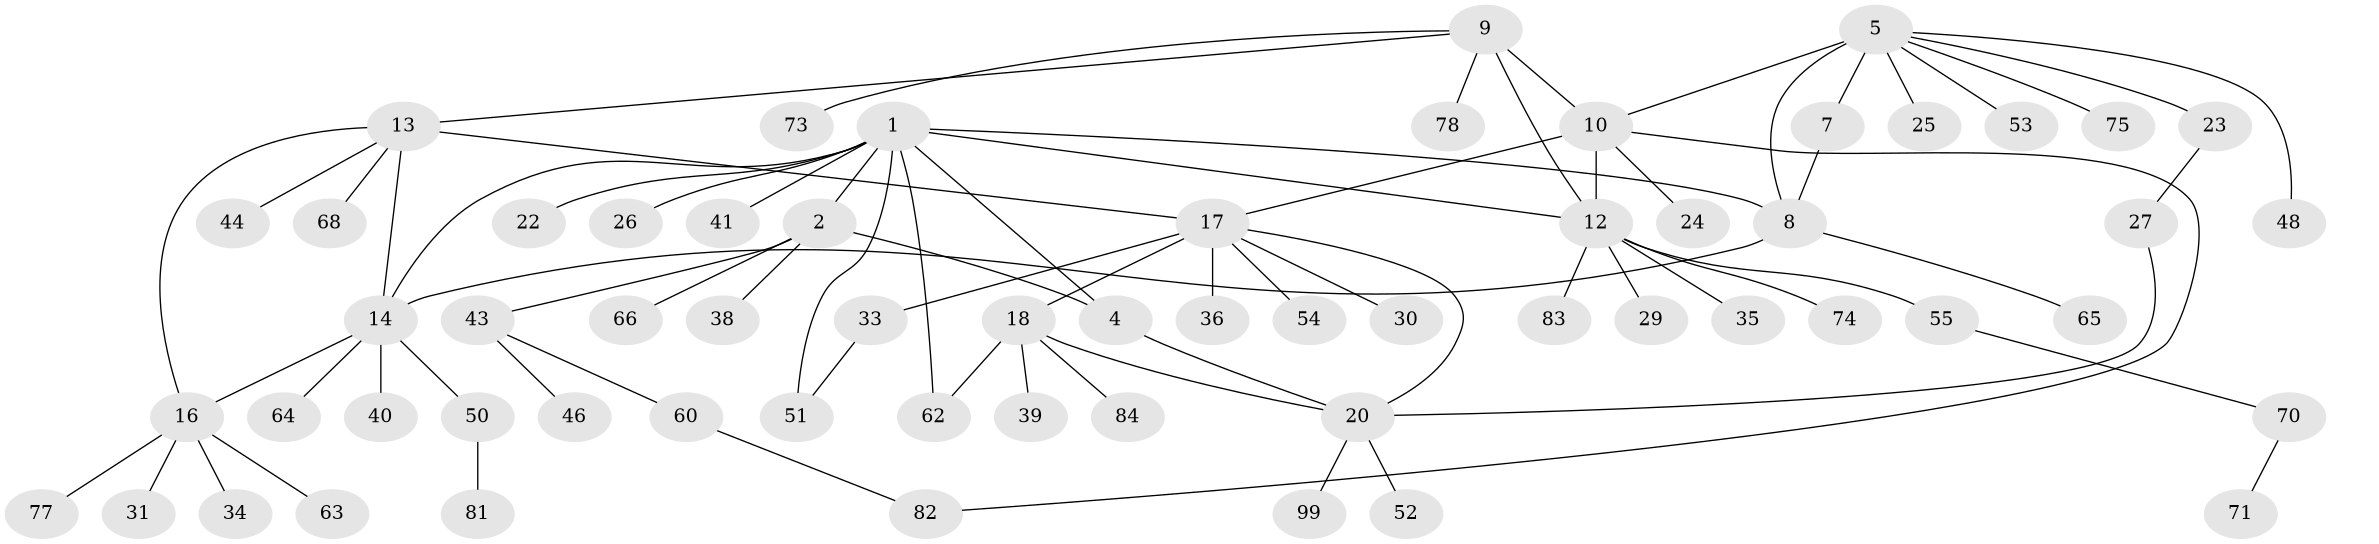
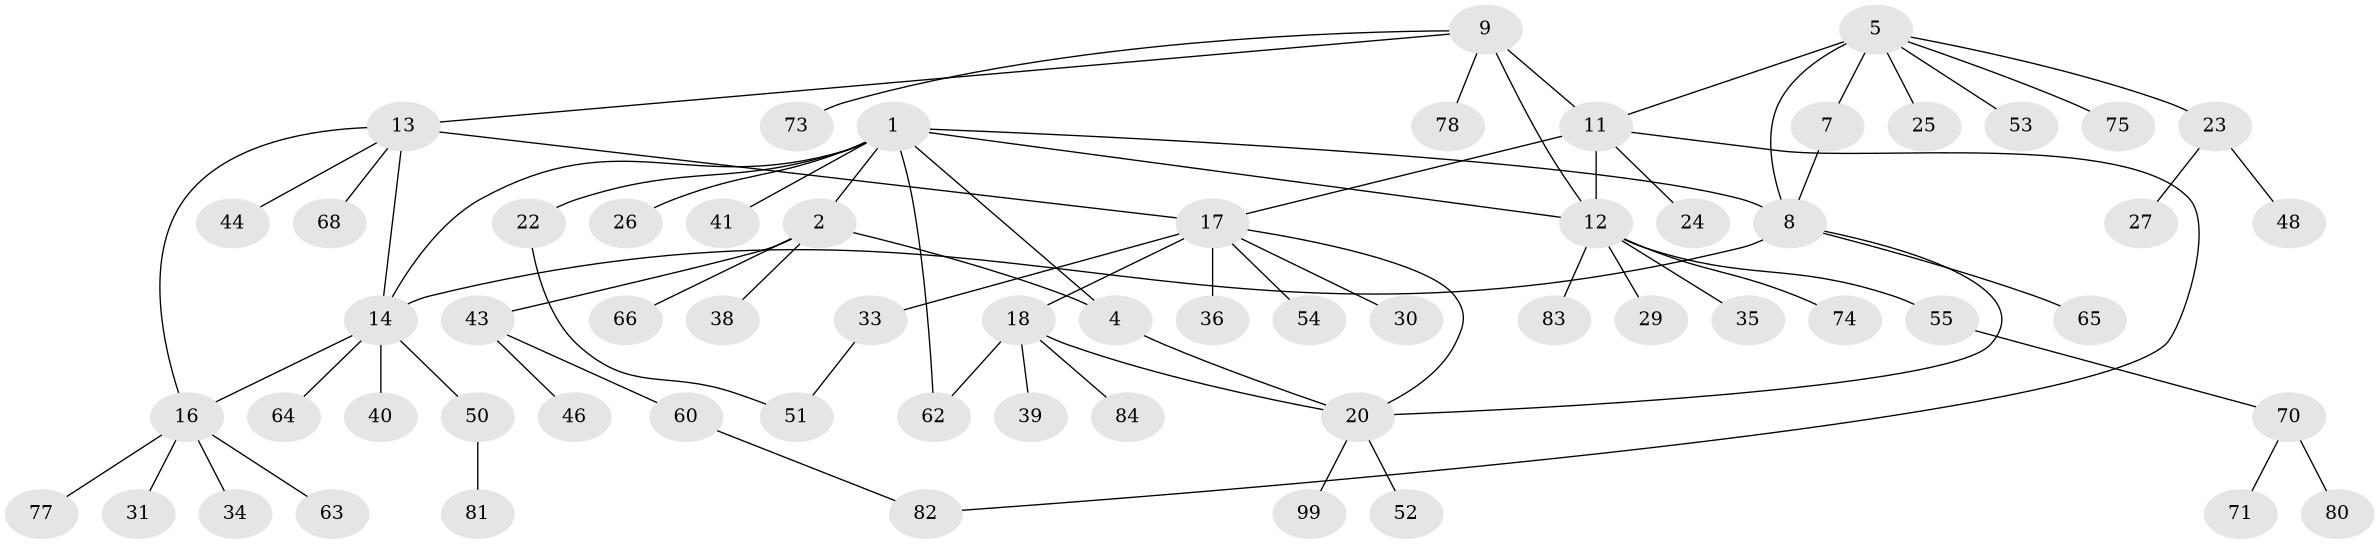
edge "5" -- "48": now "23" -- "48"
node "10": label "10" -> "11"
edge "1" -- "51": now "22" -- "51"
edge "27" -- "20": now "8" -- "20"
node "80": added
